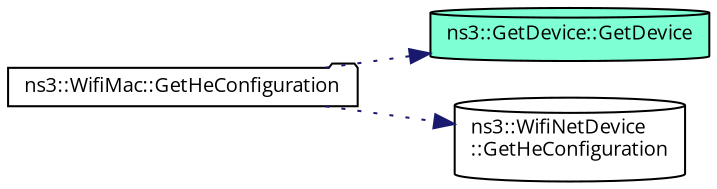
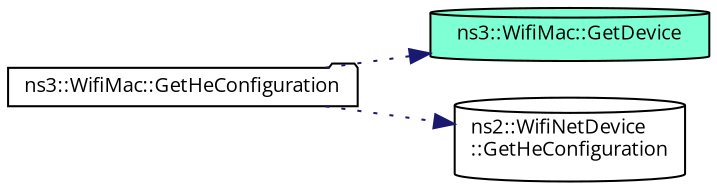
node "ns3::GetDevice::GetDevice": label "ns3::GetDevice::GetDevice" -> "ns3::WifiMac::GetDevice"
node "ns3::WifiNetDevice ::GetHeConfiguration": label "ns3::WifiNetDevice ::GetHeConfiguration" -> "ns2::WifiNetDevice ::GetHeConfiguration"
